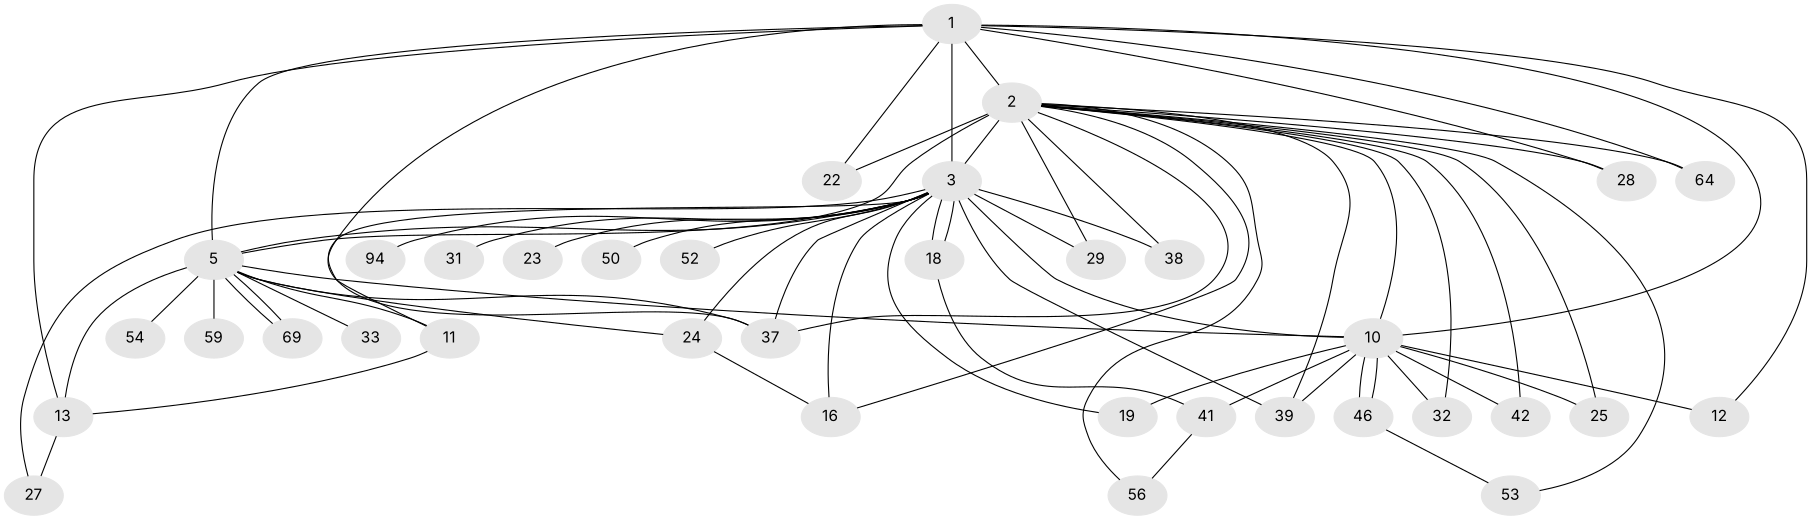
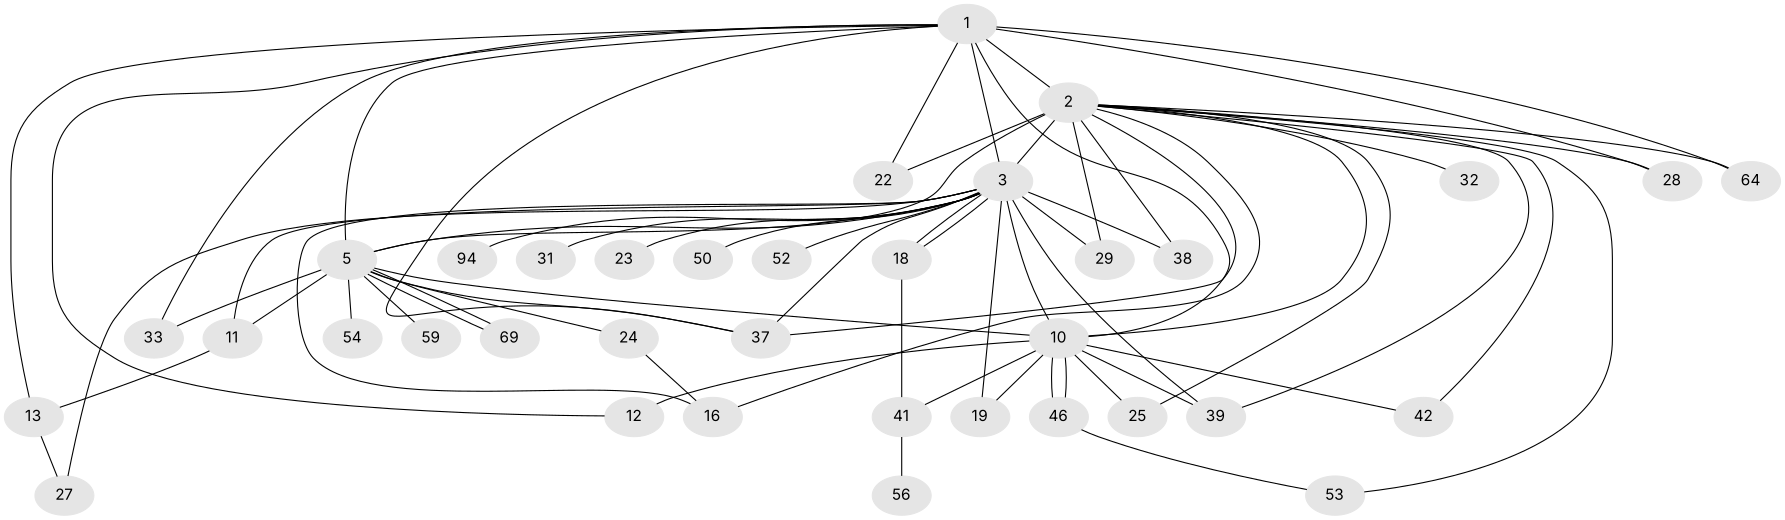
edge "1" -- "33": added
edge "3" -- "24": removed
edge "2" -- "56": removed
edge "5" -- "13": removed
edge "10" -- "32": removed
